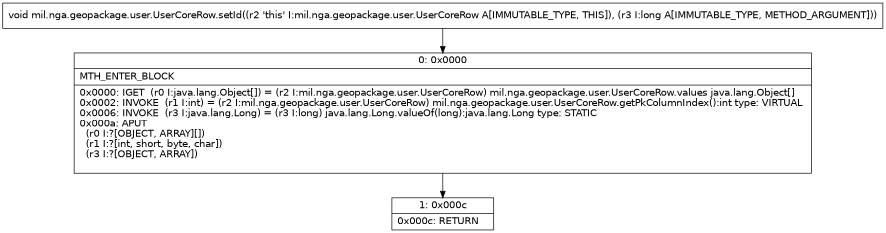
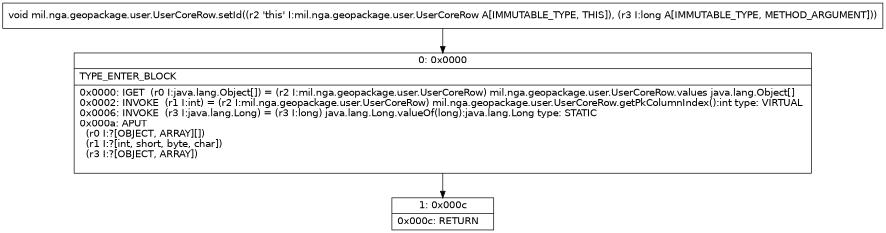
node "0: 0x0000": text "MTH_ENTER_BLOCK" -> "TYPE_ENTER_BLOCK"
